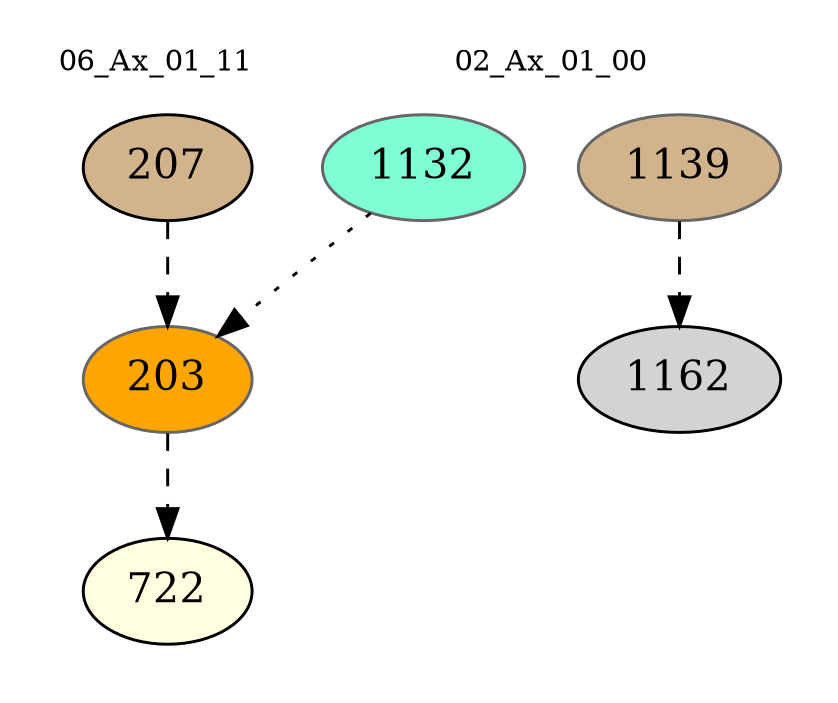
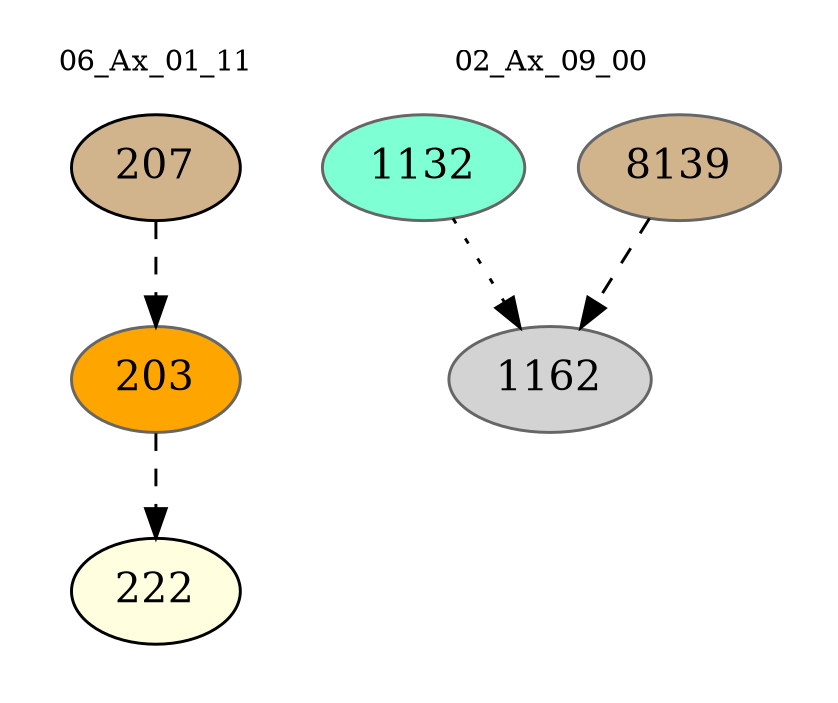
cluster "02_Ax_01_00": label "02_Ax_01_00" -> "02_Ax_09_00"
node "1139": label "1139" -> "8139"
edge "1132" -> "203": now "1132" -> "1162"
node "1162": color black -> gray40
node "722": label "722" -> "222"
